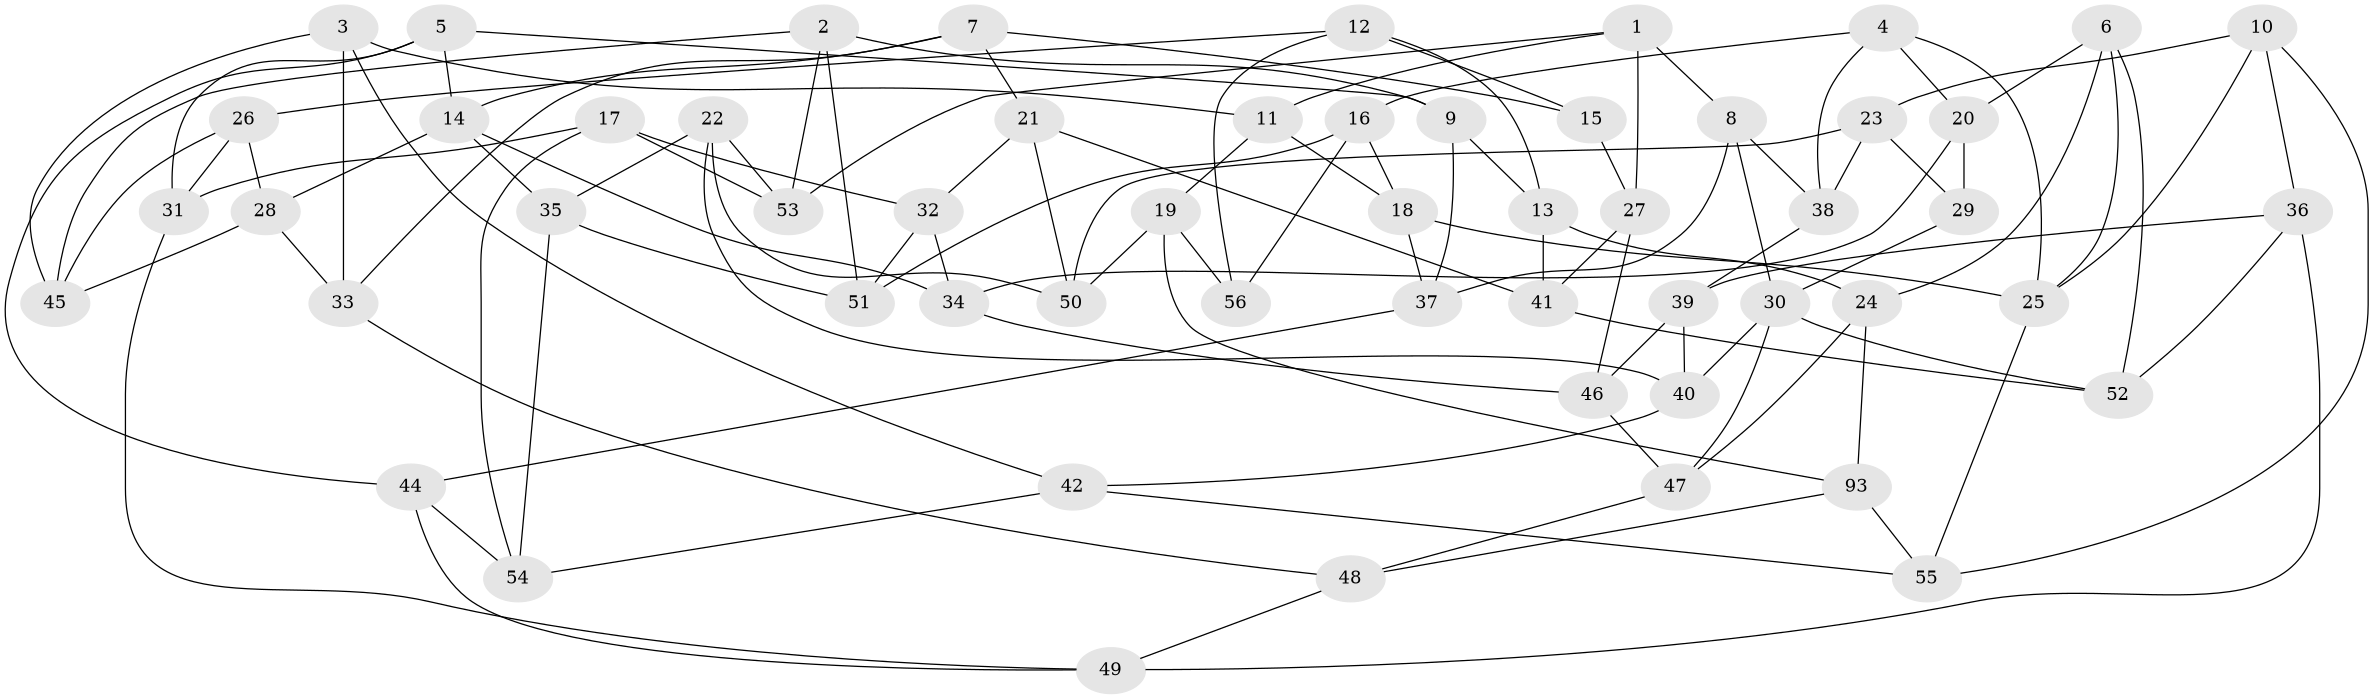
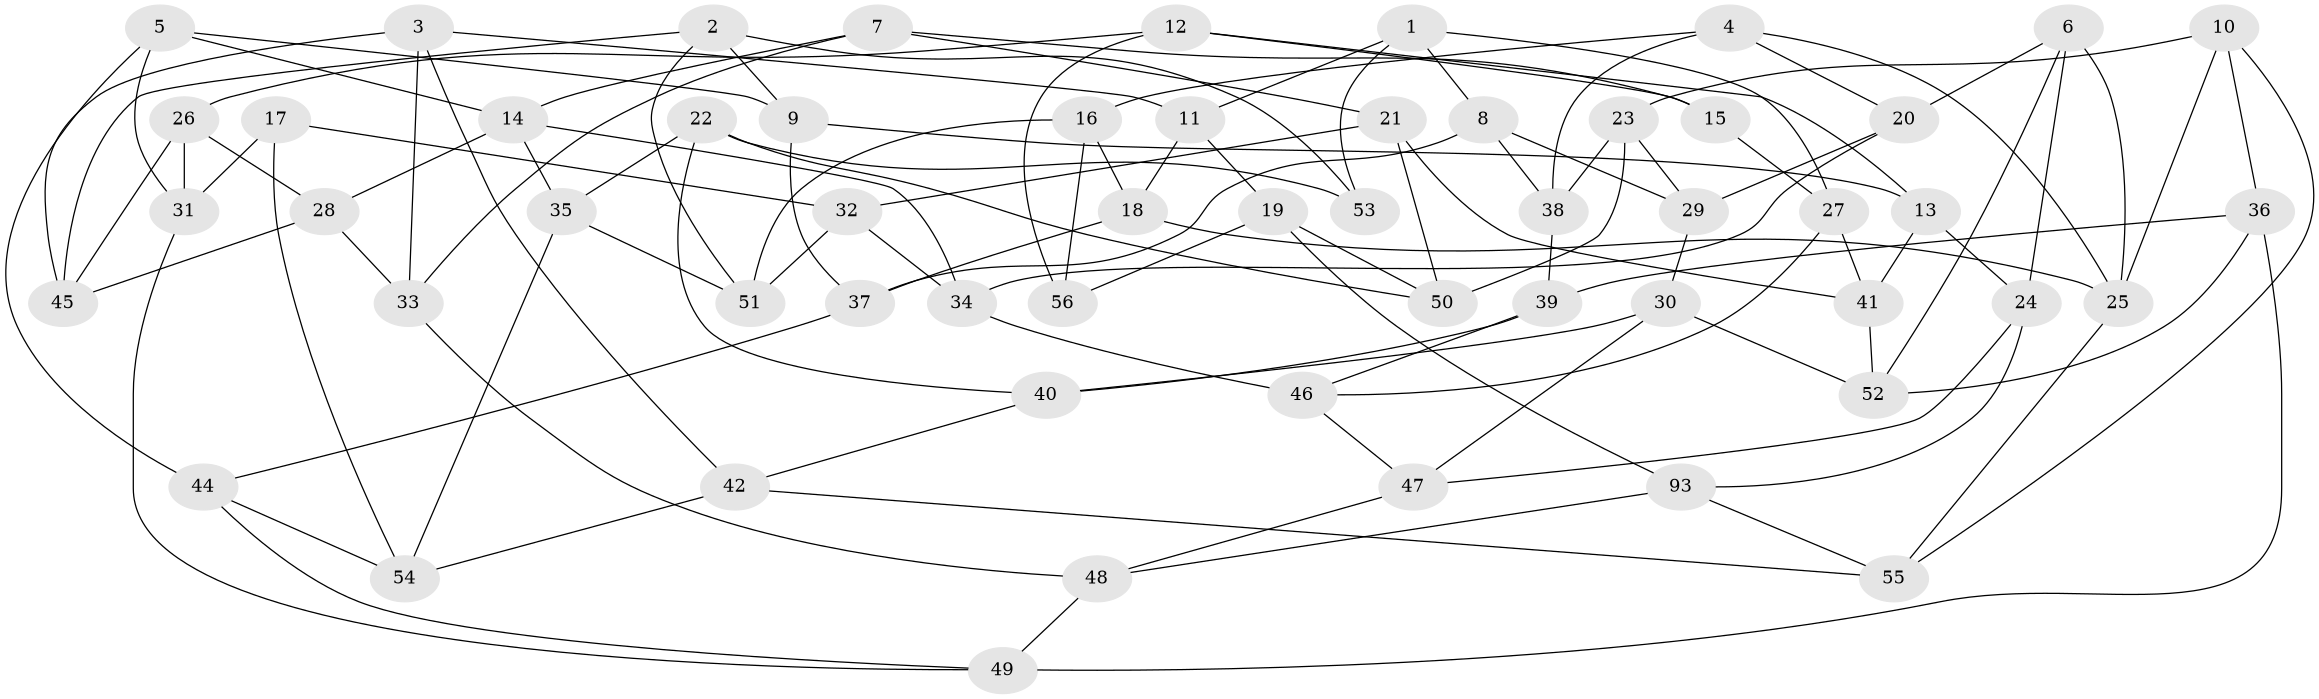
edge "17" -- "53": removed
edge "8" -- "30": now "8" -- "29"
